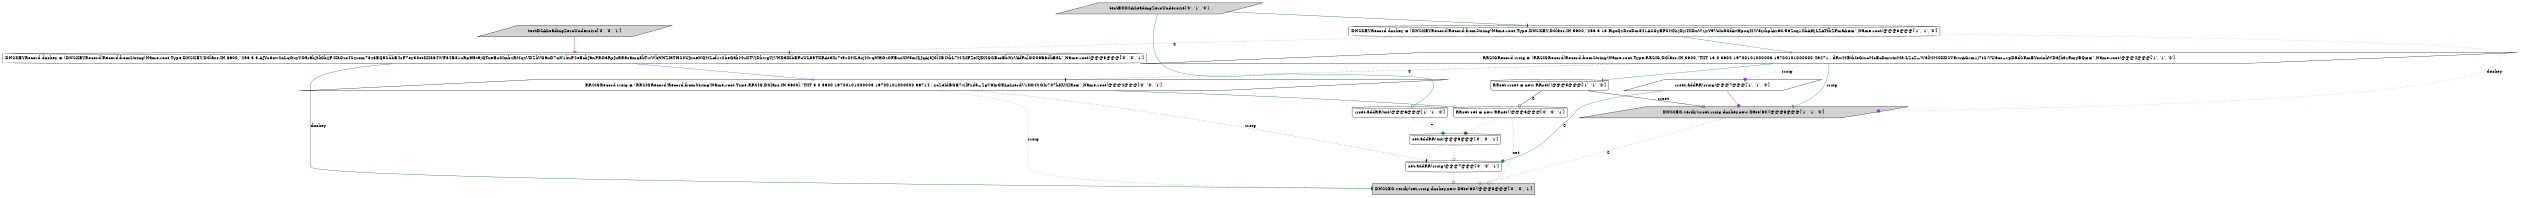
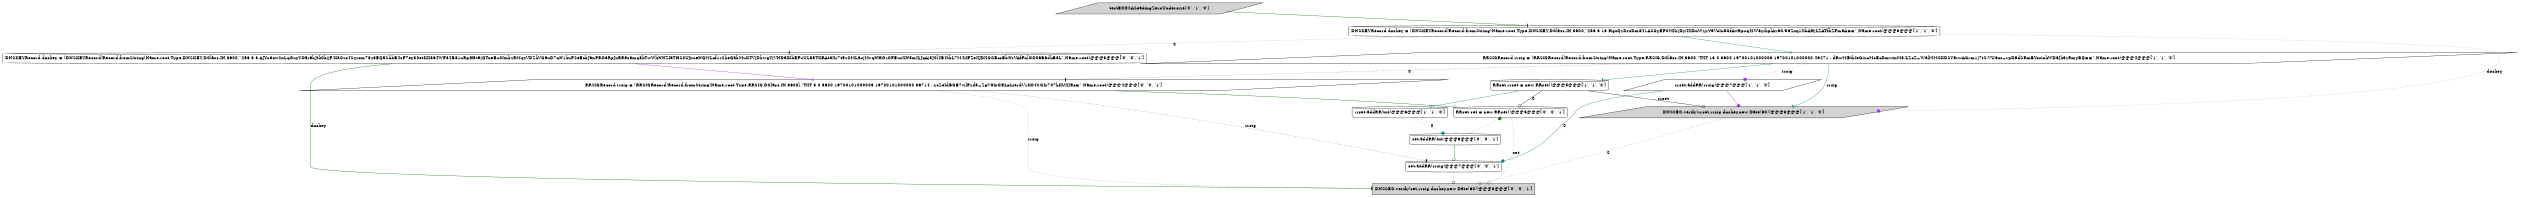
node "testDSALeadingZeroUndersize['0', '0', '1']": removed
edge "testECDSALeadingZeroUndersize['0', '1', '0']" -> "rrset.addRR(txt)@@@6@@@['1', '1', '0']": now "RRset rrset = new RRset()@@@5@@@['1', '1', '0']" -> "rrset.addRR(txt)@@@6@@@['1', '1', '0']"
edge "RRset set = new RRset()@@@5@@@['0', '0', '1']" -> "set.addRR(txt)@@@6@@@['0', '0', '1']": reversed
edge "rrset.addRR(txt)@@@6@@@['1', '1', '0']" -> "set.addRR(txt)@@@6@@@['0', '0', '1']": label "7" -> "0"
edge "set.addRR(txt)@@@6@@@['0', '0', '1']" -> "set.addRR(rrsig)@@@7@@@['0', '0', '1']": style dotted -> solid
